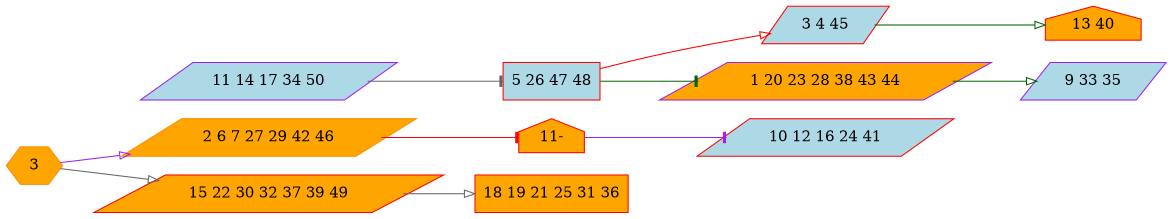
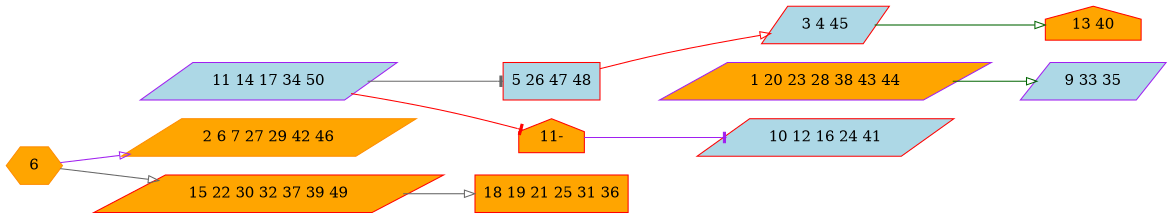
edge "5 26 47 48" -> "1 20 23 28 38 43 44": removed
edge "2 6 7 27 29 42 46" -> "11-": now "11 14 17 34 50" -> "11-"
node "3": label "3" -> "6"
